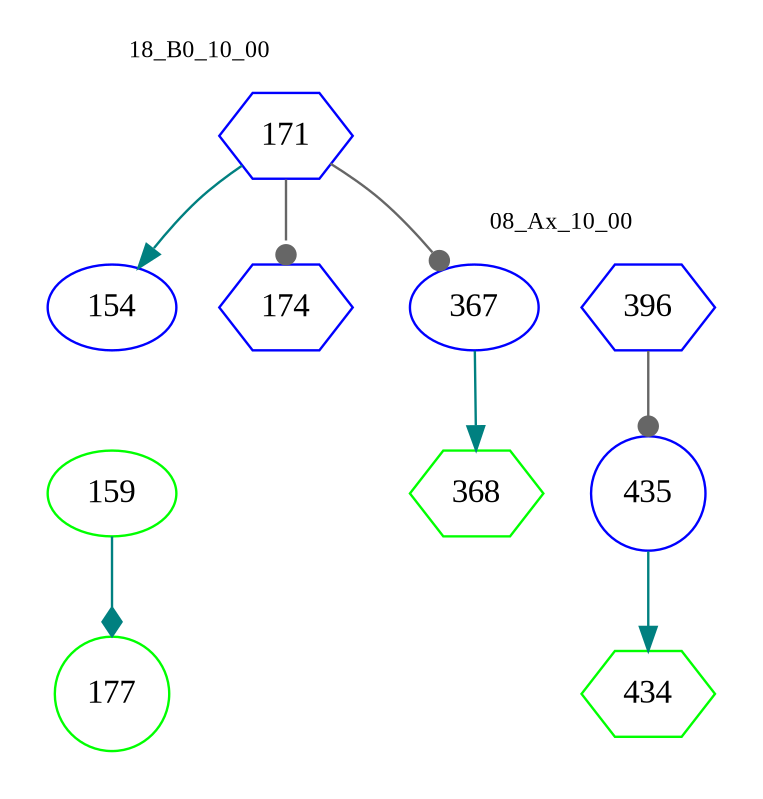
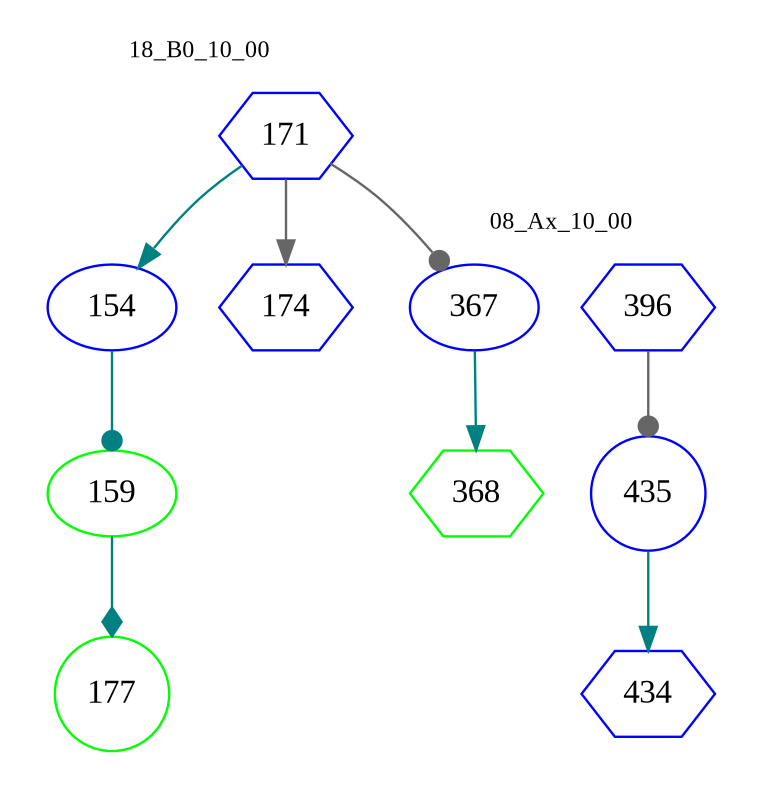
edge "171" -> "174": arrowhead dot -> normal
edge "154" -> "159": added
node "434": color green -> blue
